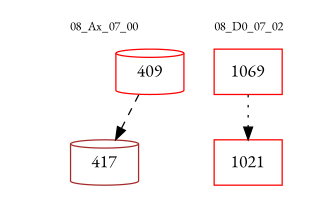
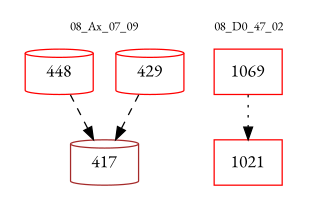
cluster "08_Ax_07_00": label "08_Ax_07_00" -> "08_Ax_07_09"
cluster "08_D0_07_02": label "08_D0_07_02" -> "08_D0_47_02"
node "448": added
node "409": label "409" -> "429"
